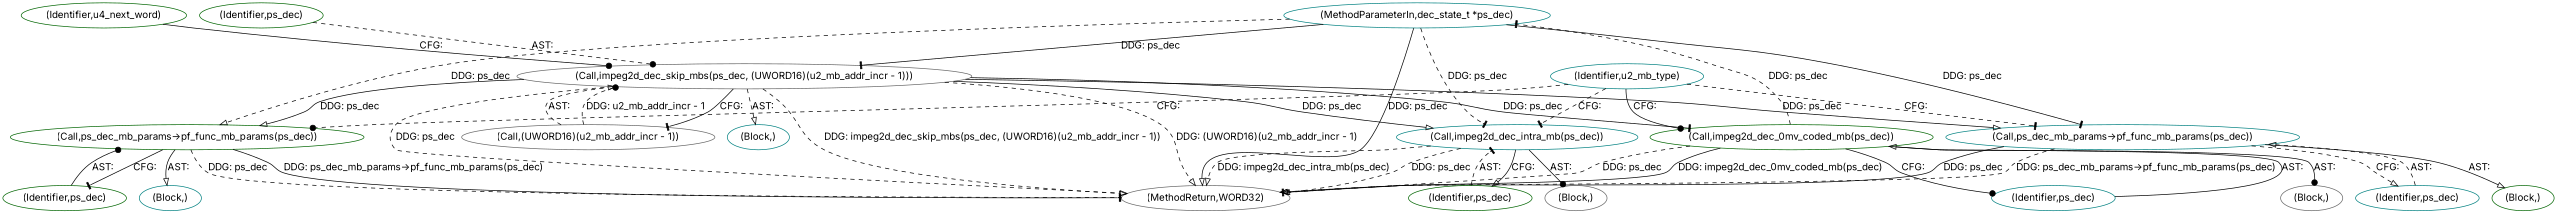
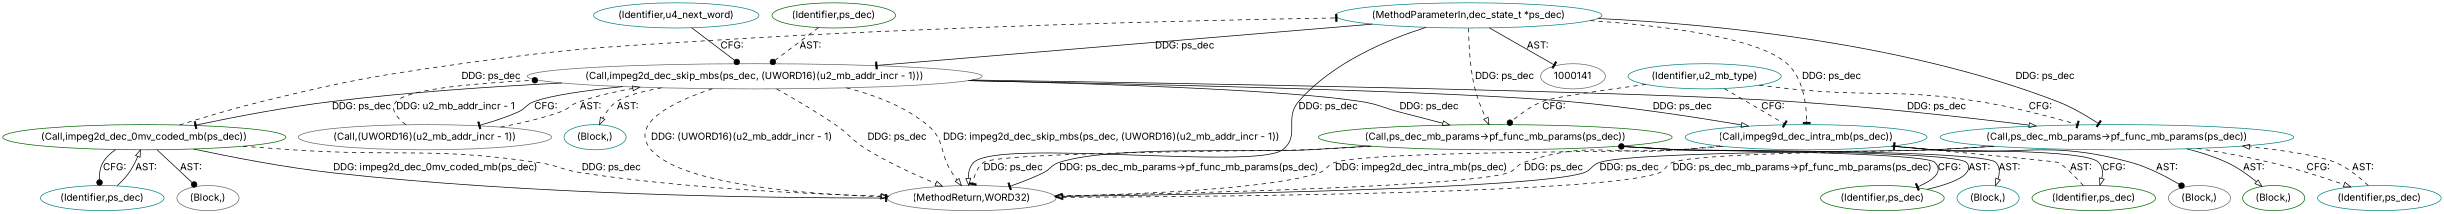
node "(Identifier,u4_next_word)": color darkgreen -> teal
node "1000141": added
edge "(Identifier,u2_mb_type)" -> "(Call,impeg2d_dec_0mv_coded_mb(ps_dec))": removed, label "CFG:"
node "(Call,impeg2d_dec_intra_mb(ps_dec))": label "(Call,impeg2d_dec_intra_mb(ps_dec))" -> "(Call,impeg9d_dec_intra_mb(ps_dec))"
